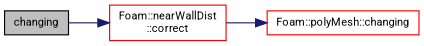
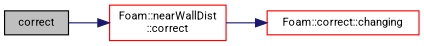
node "changing": label "changing" -> "correct"
node "Foam::polyMesh::changing": label "Foam::polyMesh::changing" -> "Foam::correct::changing"
